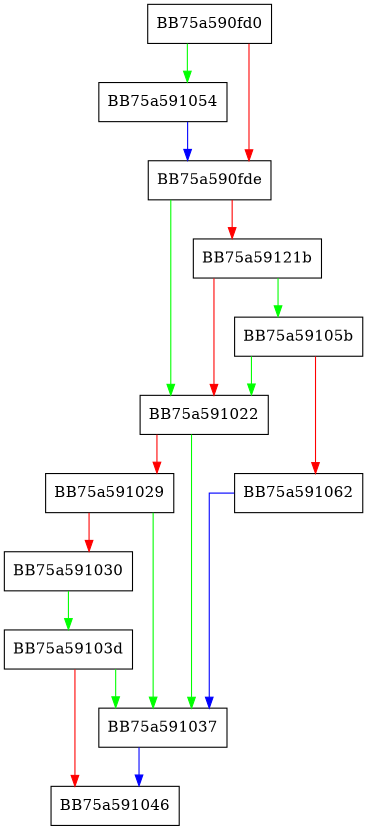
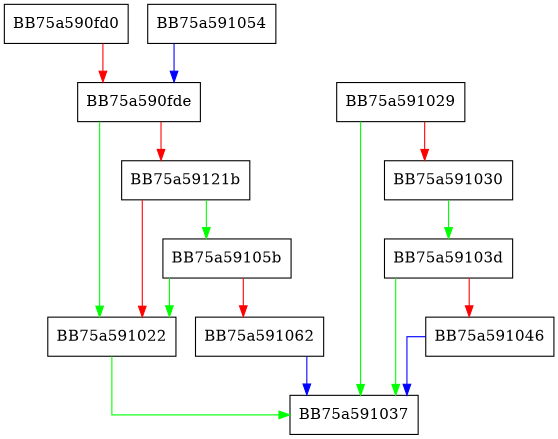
edge "BB75a590fd0" -> "BB75a591054": removed
edge "BB75a591022" -> "BB75a591029": removed
edge "BB75a591037" -> "BB75a591046": reversed
